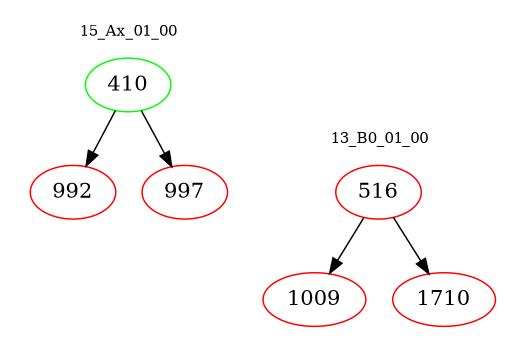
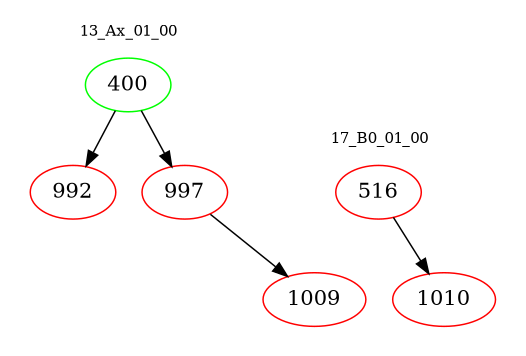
cluster "15_Ax_01_00": label "15_Ax_01_00" -> "13_Ax_01_00"
node "410": label "410" -> "400"
cluster "13_B0_01_00": label "13_B0_01_00" -> "17_B0_01_00"
edge "516" -> "1009": now "997" -> "1009"
node "1710": label "1710" -> "1010"
